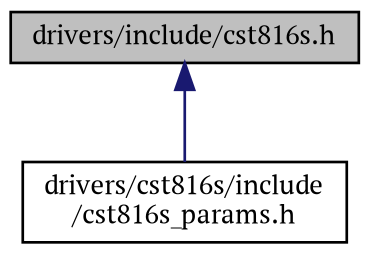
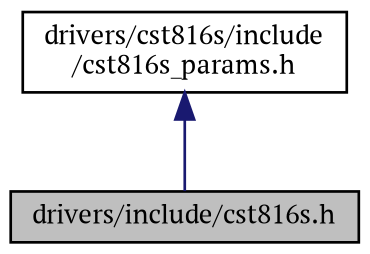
edge "drivers/cst816s/include /cst816s_params.h" -> "drivers/include/cst816s.h": reversed
